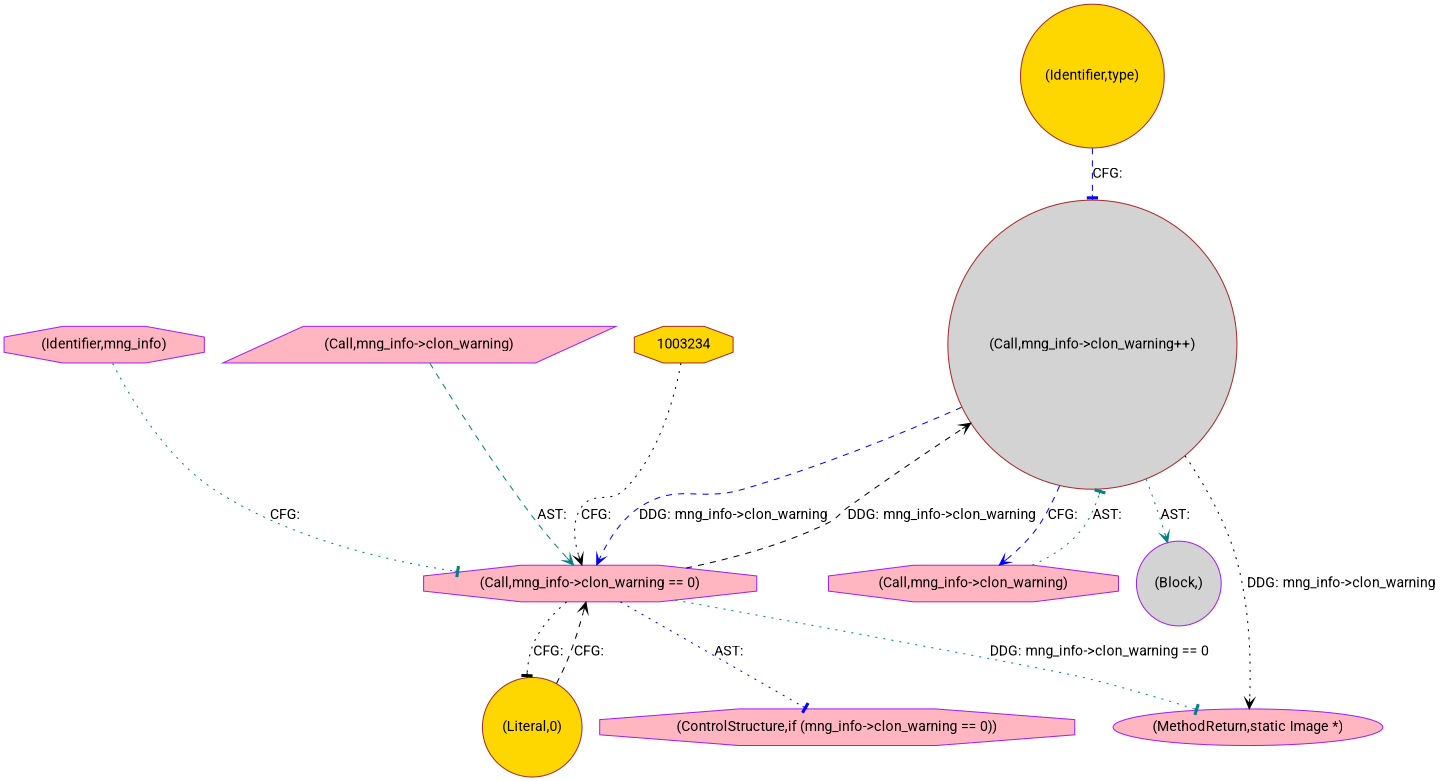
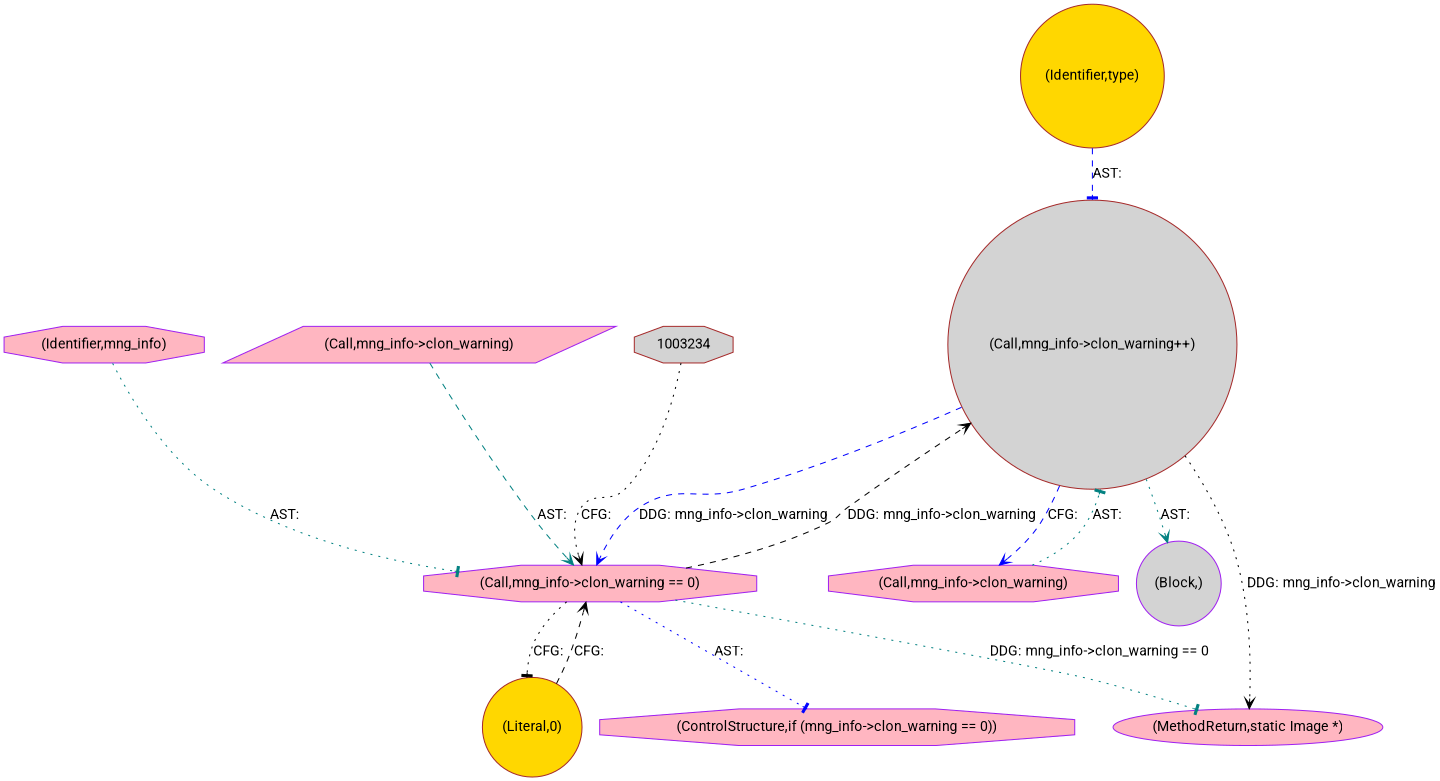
edge "(Identifier,type)" -> "(Call,mng_info->clon_warning++)": label "CFG: " -> "AST: "
node "1003234": fillcolor gold -> lightgrey
edge "(Identifier,mng_info)" -> "(Call,mng_info->clon_warning == 0)": label "CFG: " -> "AST: "
